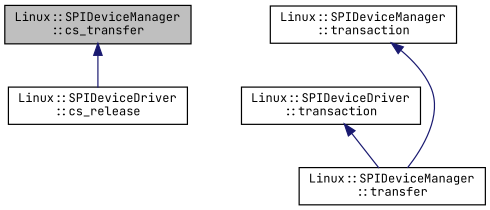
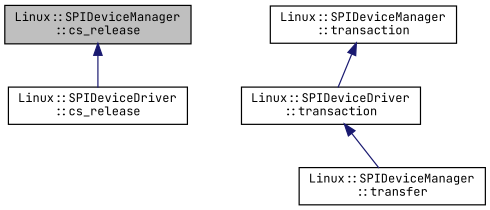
node "Linux::SPIDeviceManager ::cs_transfer": label "Linux::SPIDeviceManager ::cs_transfer" -> "Linux::SPIDeviceManager ::cs_release"
edge "Linux::SPIDeviceManager ::transfer" -> "Linux::SPIDeviceManager ::transaction": now "Linux::SPIDeviceDriver ::transaction" -> "Linux::SPIDeviceManager ::transaction"
